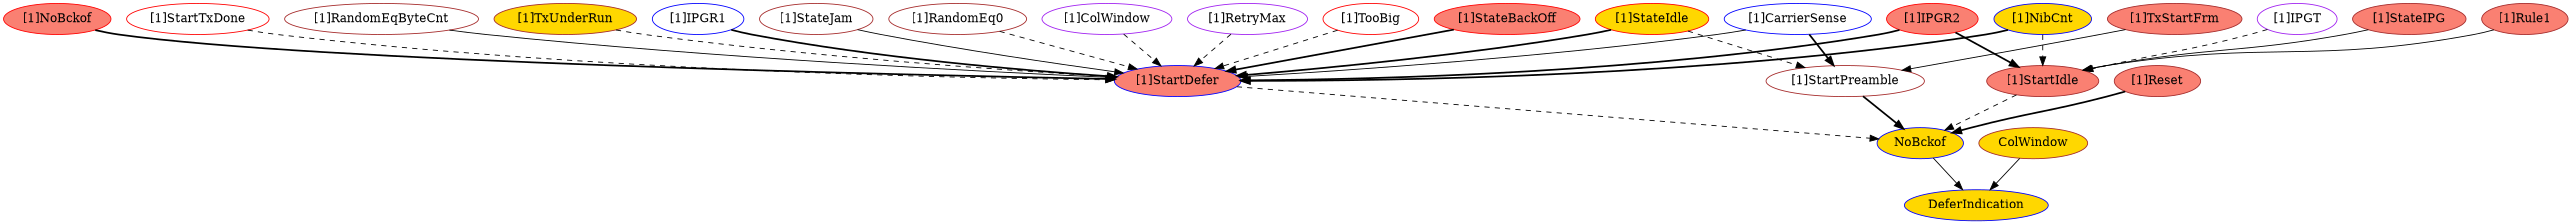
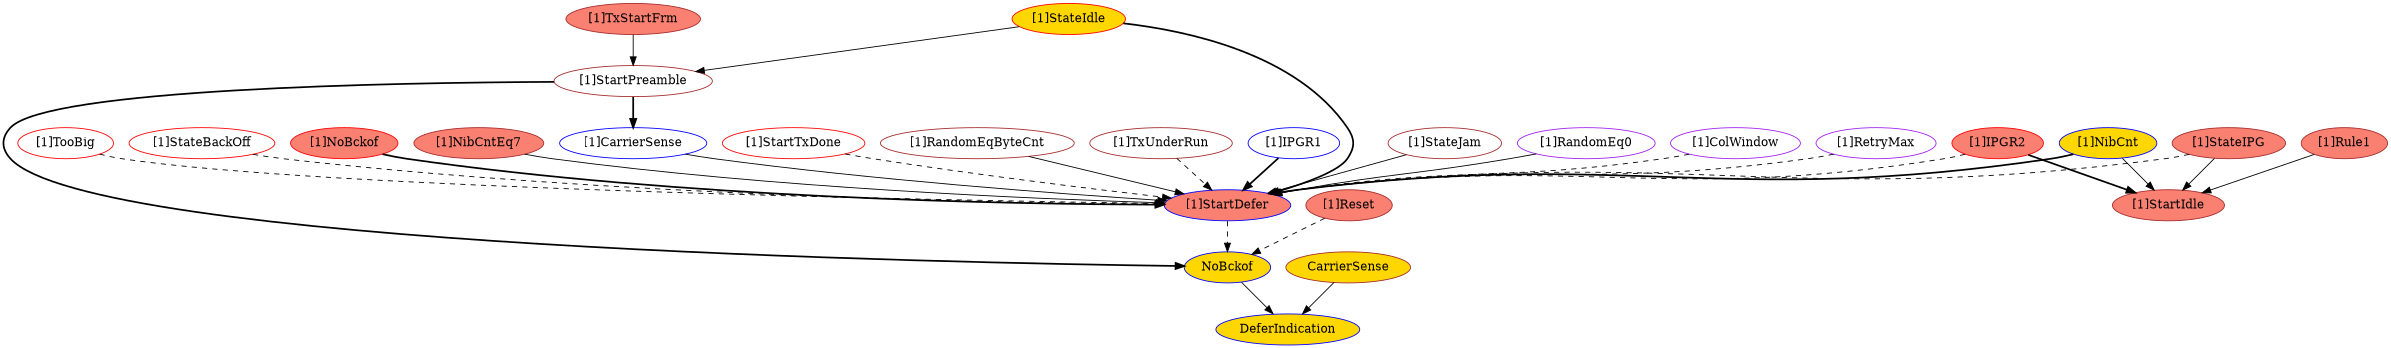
node "[1]TxUnderRun": fillcolor gold -> white
node "[1]RandomEq0": color brown -> purple
node "[1]StateBackOff": fillcolor salmon -> white
node "[1]IPGT": removed
edge "[1]StateIdle" -> "[1]StartPreamble": style dashed -> solid
edge "[1]RandomEq0" -> "[1]StartDefer": style dashed -> solid
edge "[1]CarrierSense" -> "[1]StartPreamble": reversed
edge "[1]StateBackOff" -> "[1]StartDefer": style bold -> dashed
edge "[1]NibCnt" -> "[1]StartIdle": style dashed -> solid
edge "[1]IPGR2" -> "[1]StartDefer": style bold -> dashed
edge "[1]StartIdle" -> "NoBckof": removed
edge "[1]Reset" -> "NoBckof": style bold -> dashed
node "[1]NibCntEq7": added
node "ColWindow": label "ColWindow" -> "CarrierSense"
edge "[1]StateIPG" -> "[1]StartDefer": added
